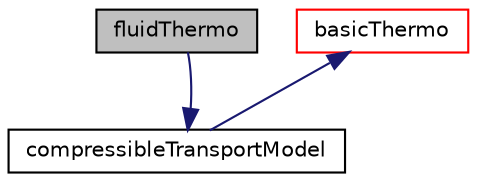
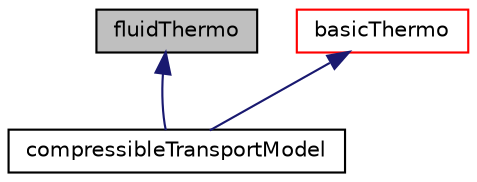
edge "fluidThermo" -> "compressibleTransportModel": reversed
